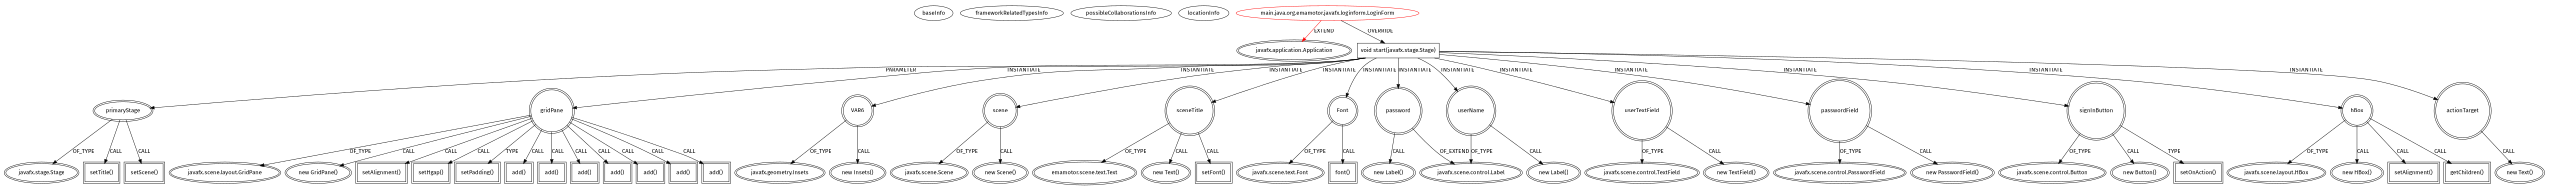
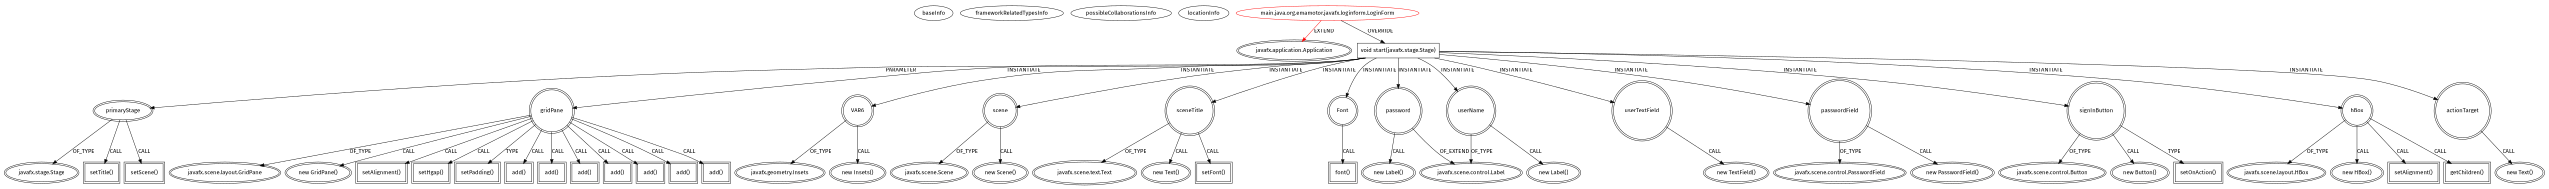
node "emamotor.scene.text.Text": label "emamotor.scene.text.Text" -> "javafx.scene.text.Text"
node "javafx.scene.text.Font": removed
node "javafx.scene.control.TextField": removed
